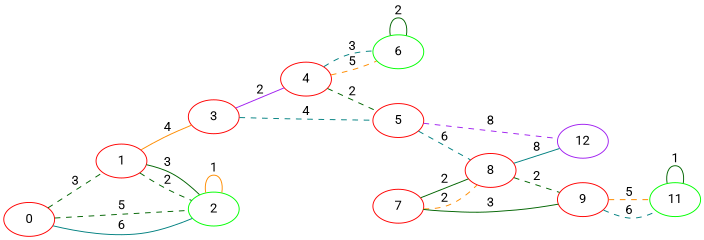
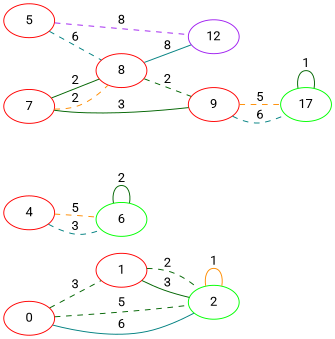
edge "4" -- "5": removed, label "2"
node "3": removed
node "11": label "11" -> "17"
